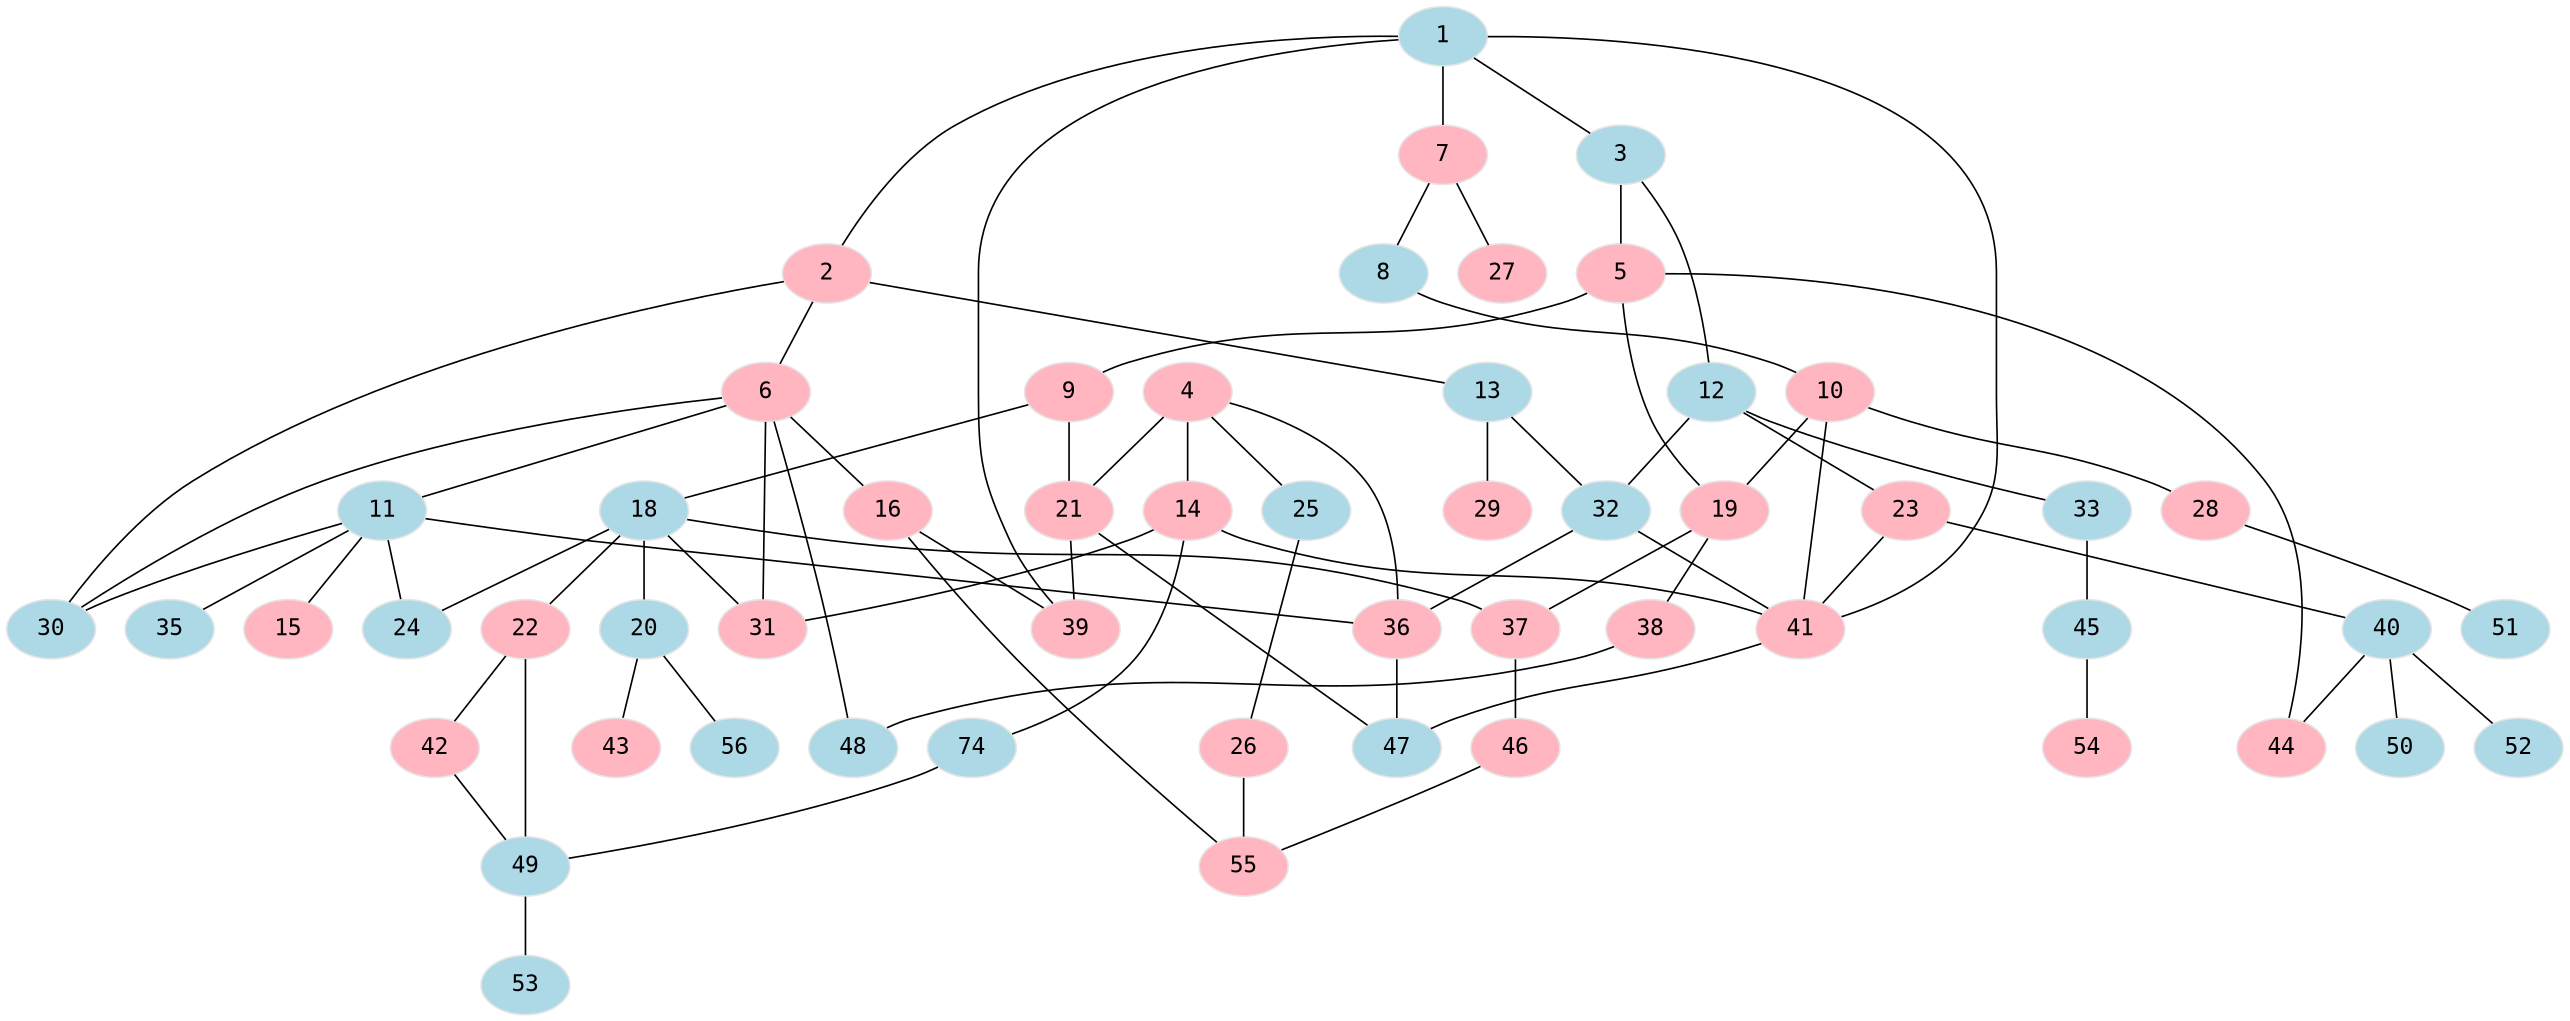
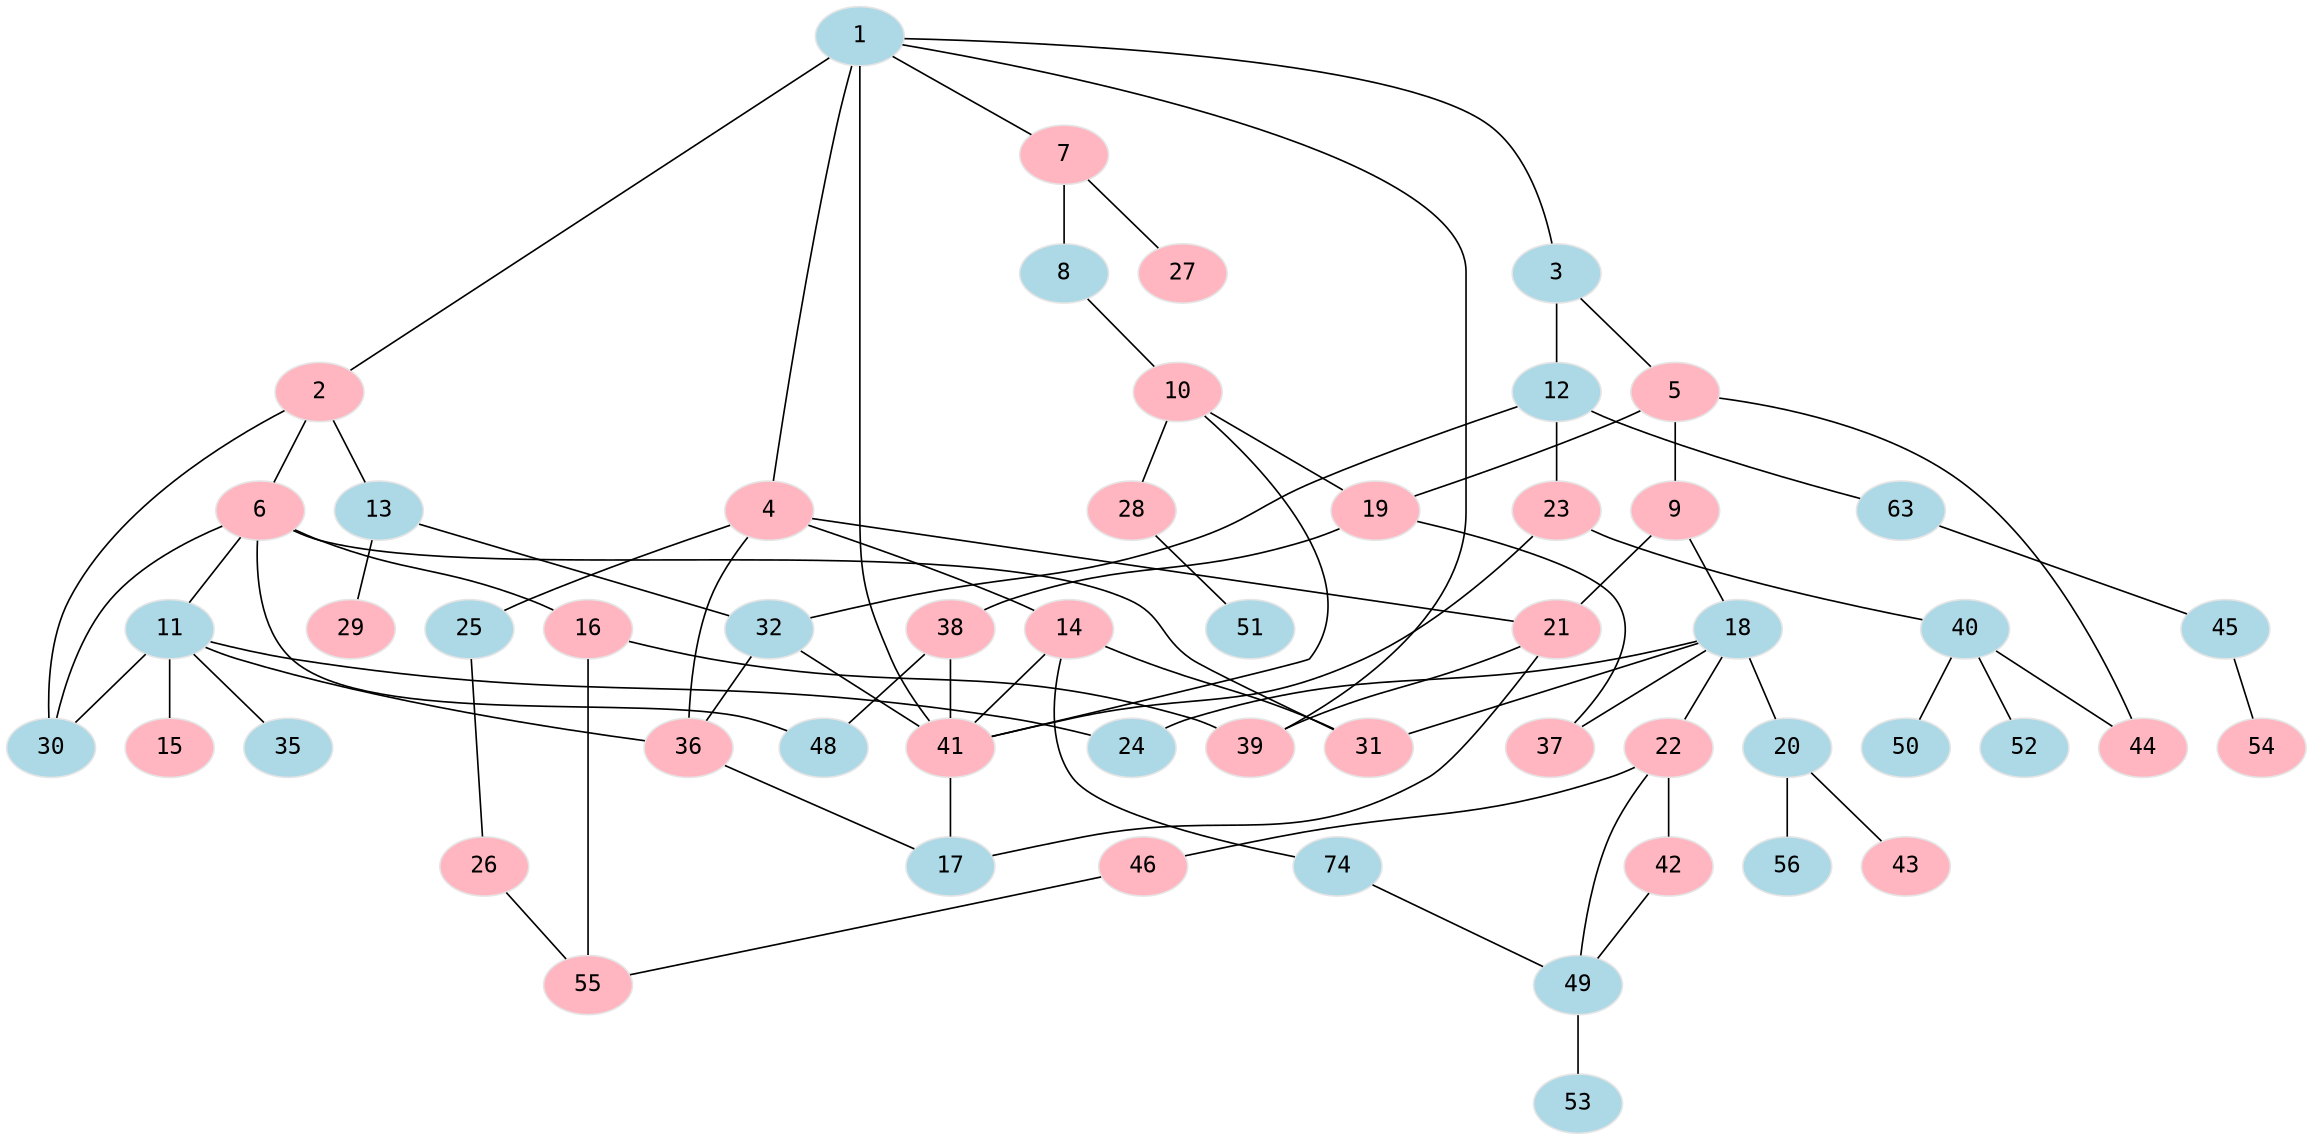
edge "1" -- "4": added
node "33": label "33" -> "63"
edge "37" -- "46": now "22" -- "46"
edge "38" -- "41": added
node "47": label "47" -> "17"
